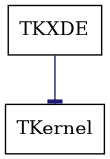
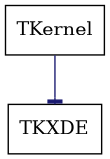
edge "TKXDE" -> "TKernel": reversed
